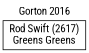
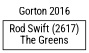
node "Rod Swift (2617) Greens Greens": label "Rod Swift (2617) Greens Greens" -> "Rod Swift (2617) The Greens"
